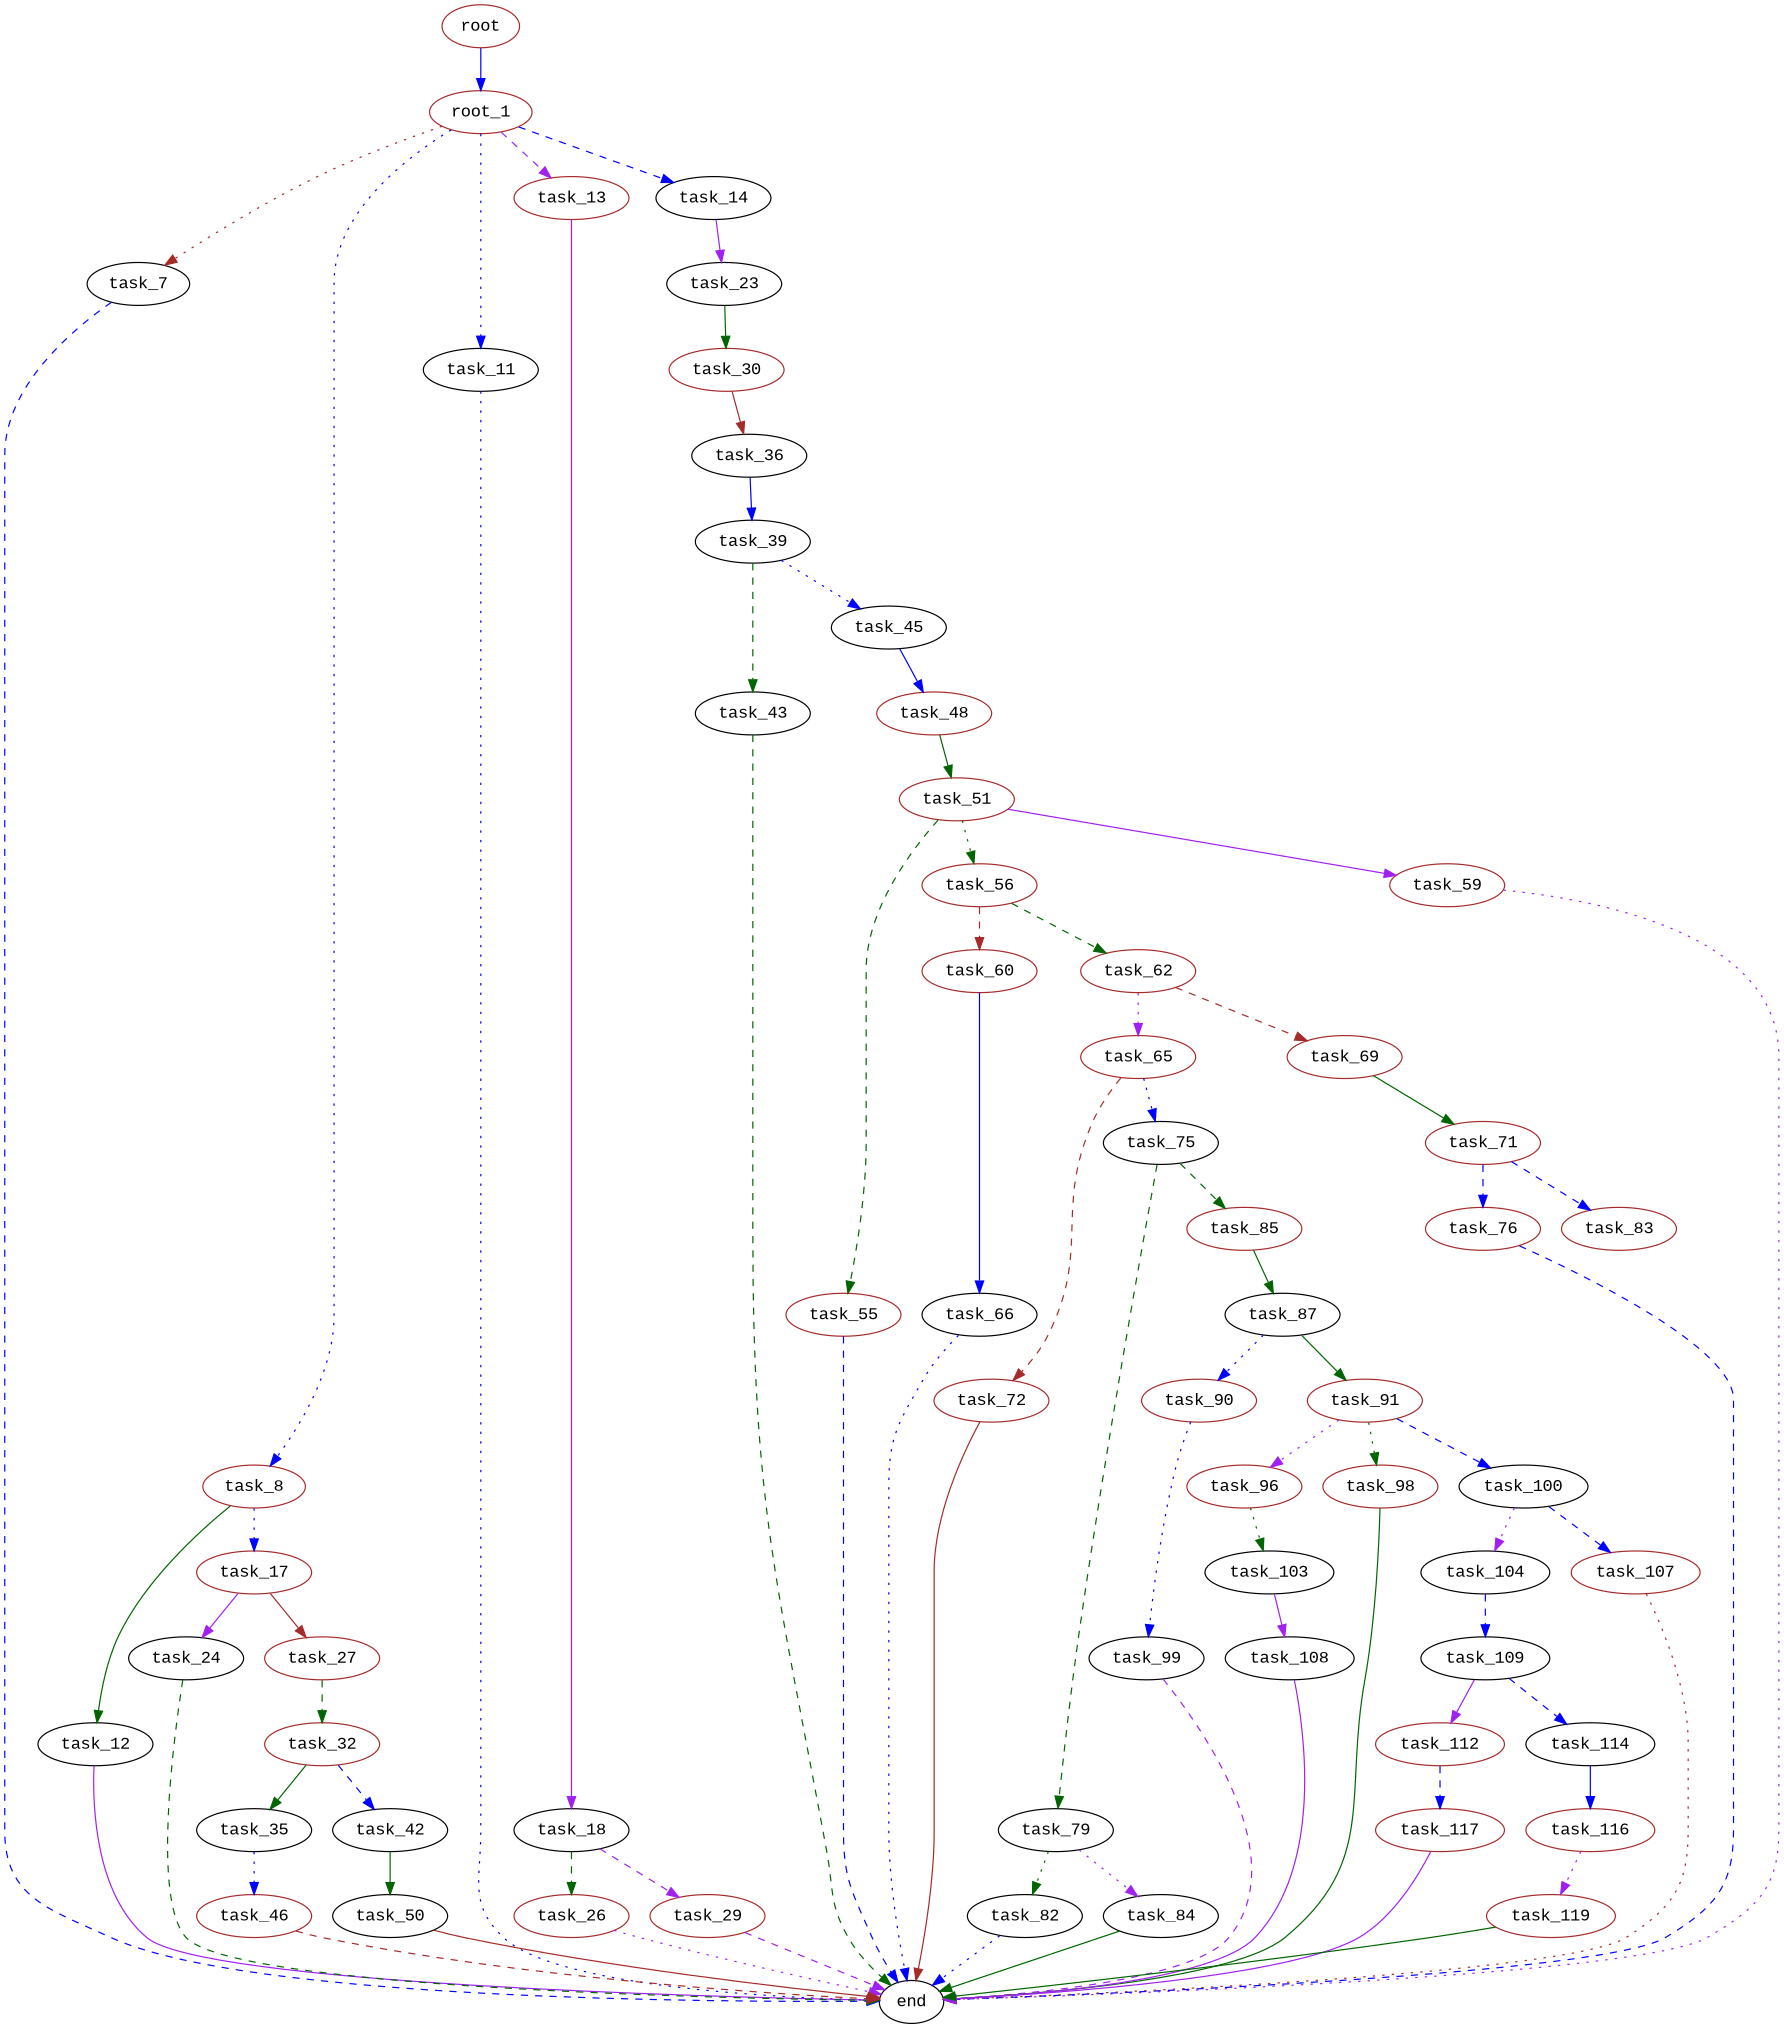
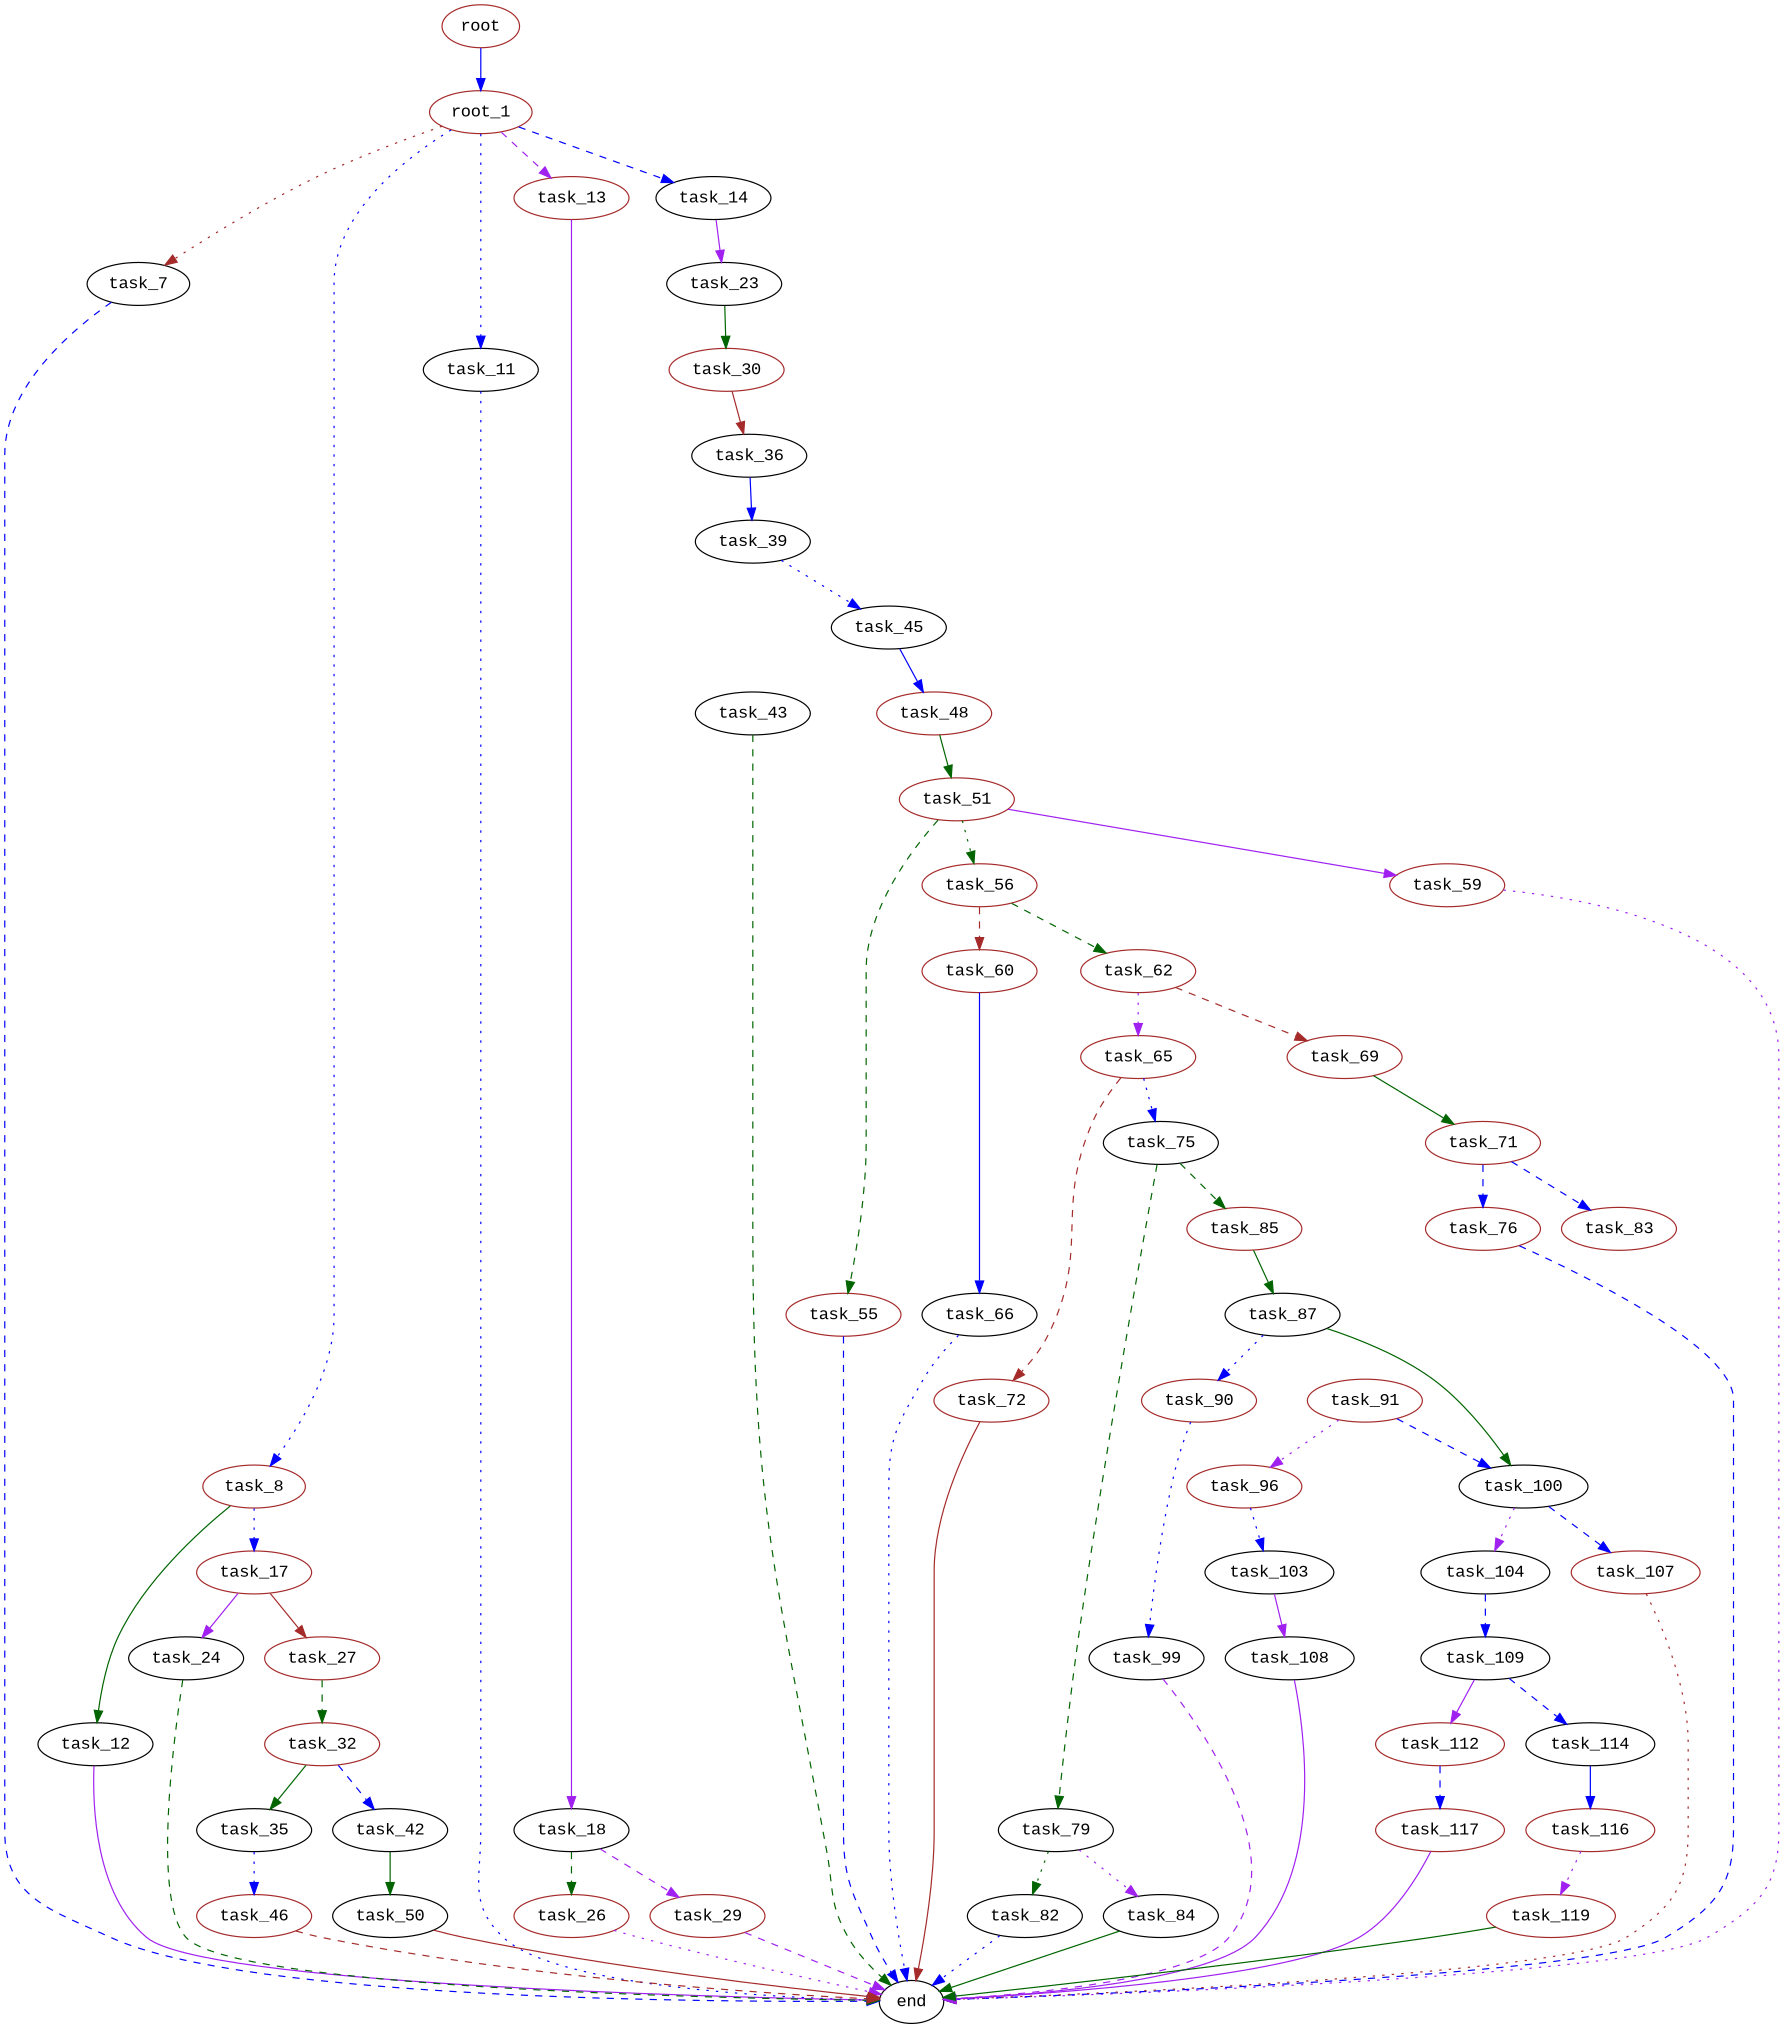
edge "task_39" -> "task_43": removed
edge "task_87" -> "task_91": now "task_87" -> "task_100"
node "task_98": removed
edge "task_96" -> "task_103": color darkgreen -> blue
